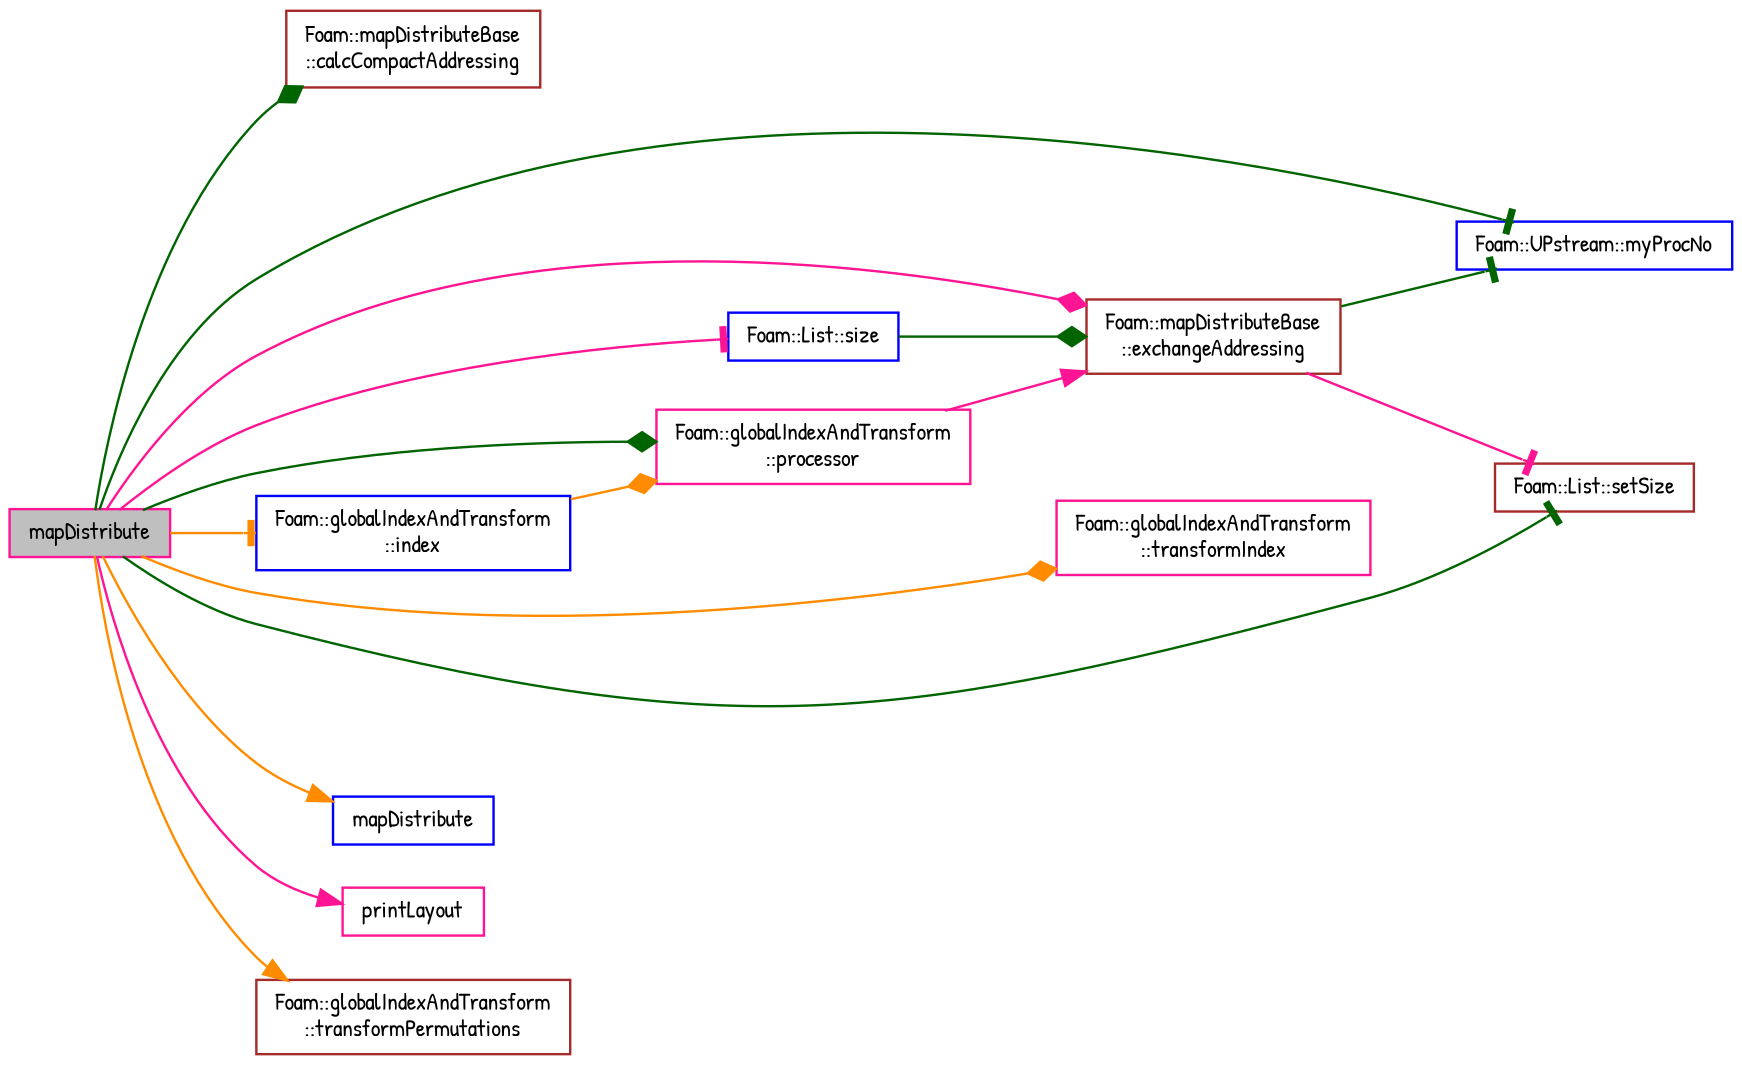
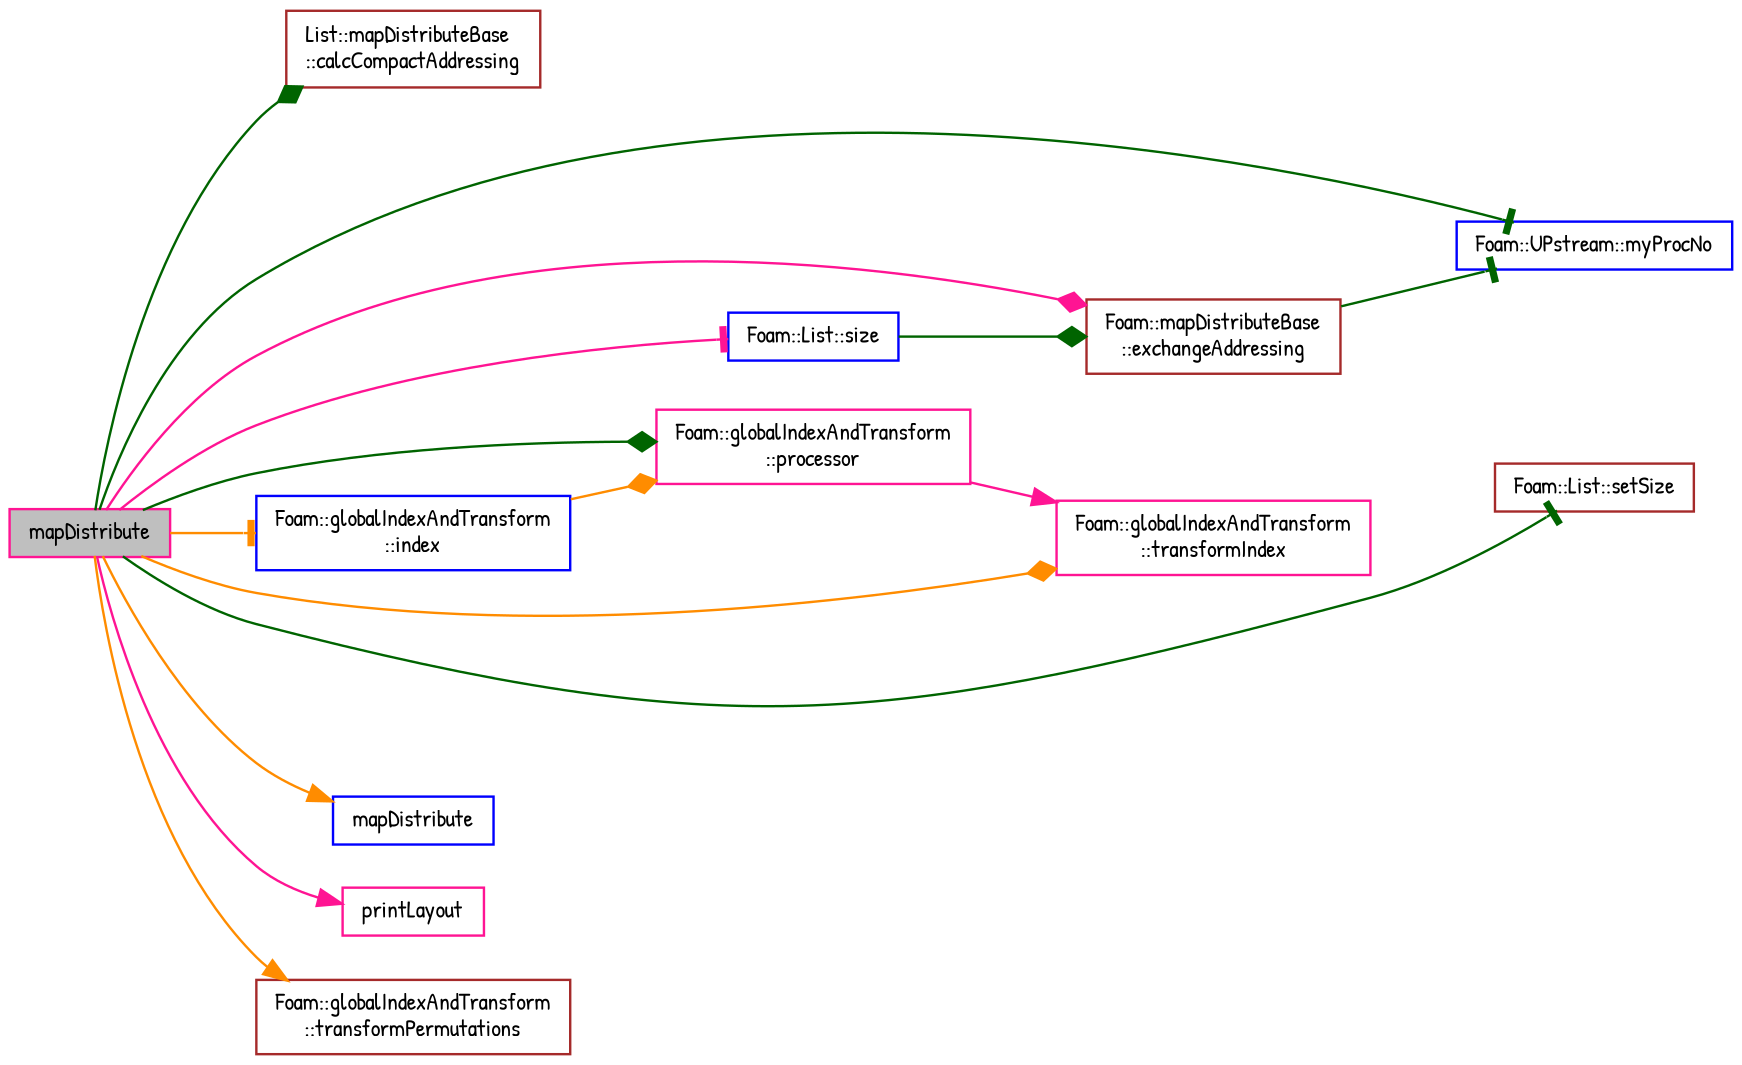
node "Foam::mapDistributeBase ::calcCompactAddressing": label "Foam::mapDistributeBase ::calcCompactAddressing" -> "List::mapDistributeBase ::calcCompactAddressing"
edge "Foam::globalIndexAndTransform ::processor" -> "Foam::mapDistributeBase ::exchangeAddressing": now "Foam::globalIndexAndTransform ::processor" -> "Foam::globalIndexAndTransform ::transformIndex"
edge "Foam::mapDistributeBase ::exchangeAddressing" -> "Foam::List::setSize": removed
